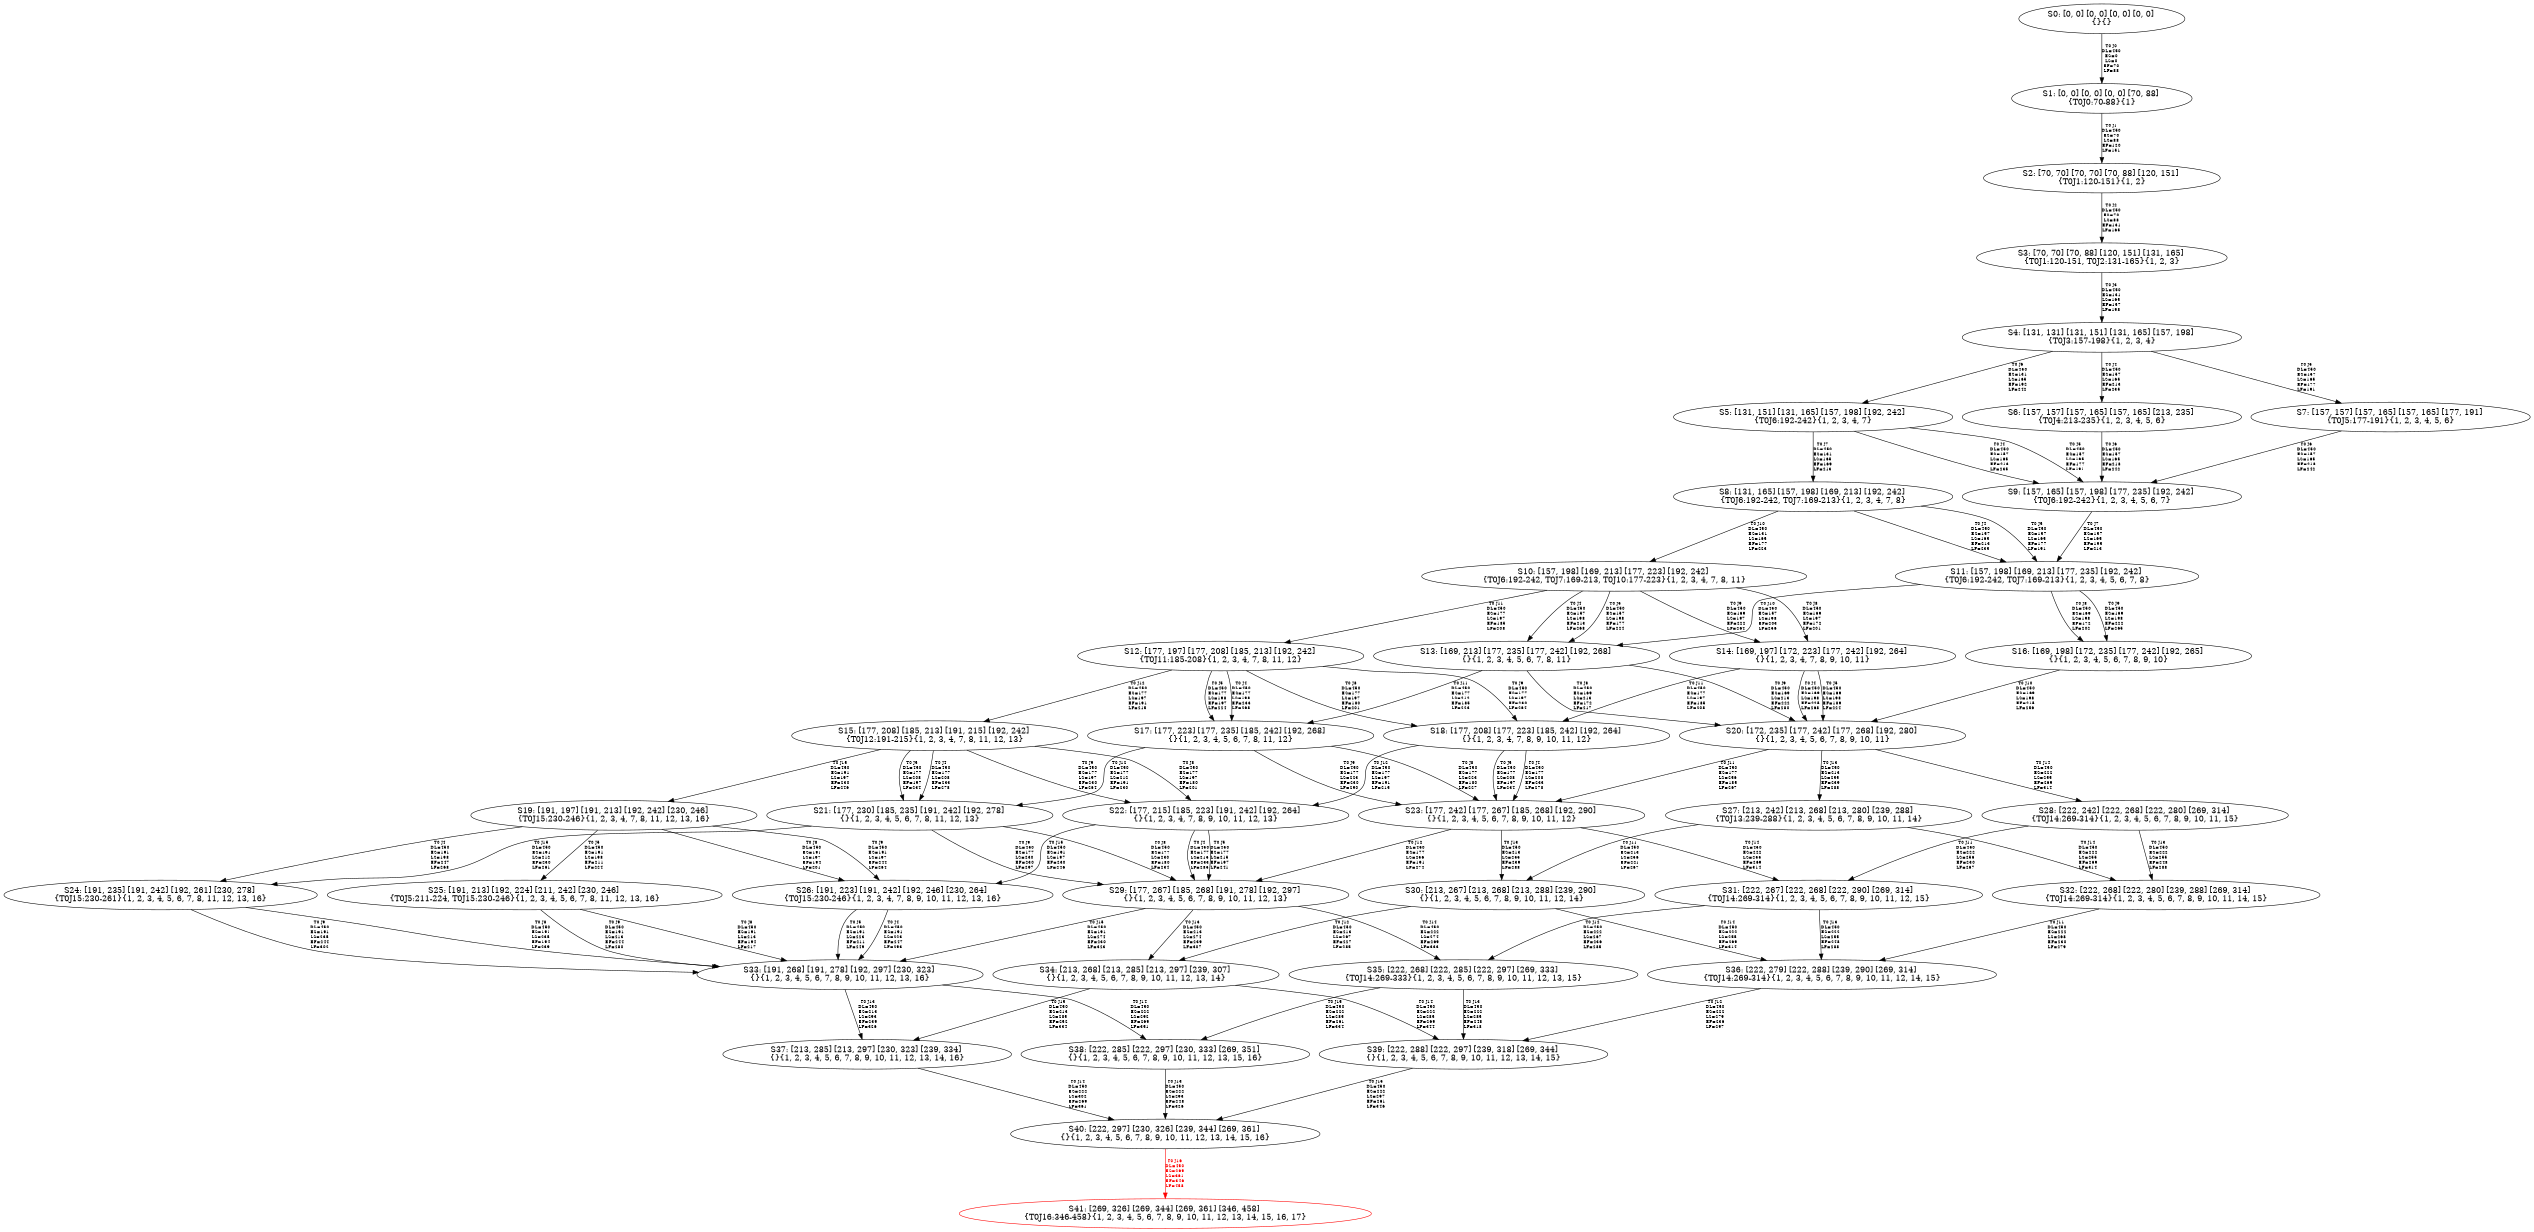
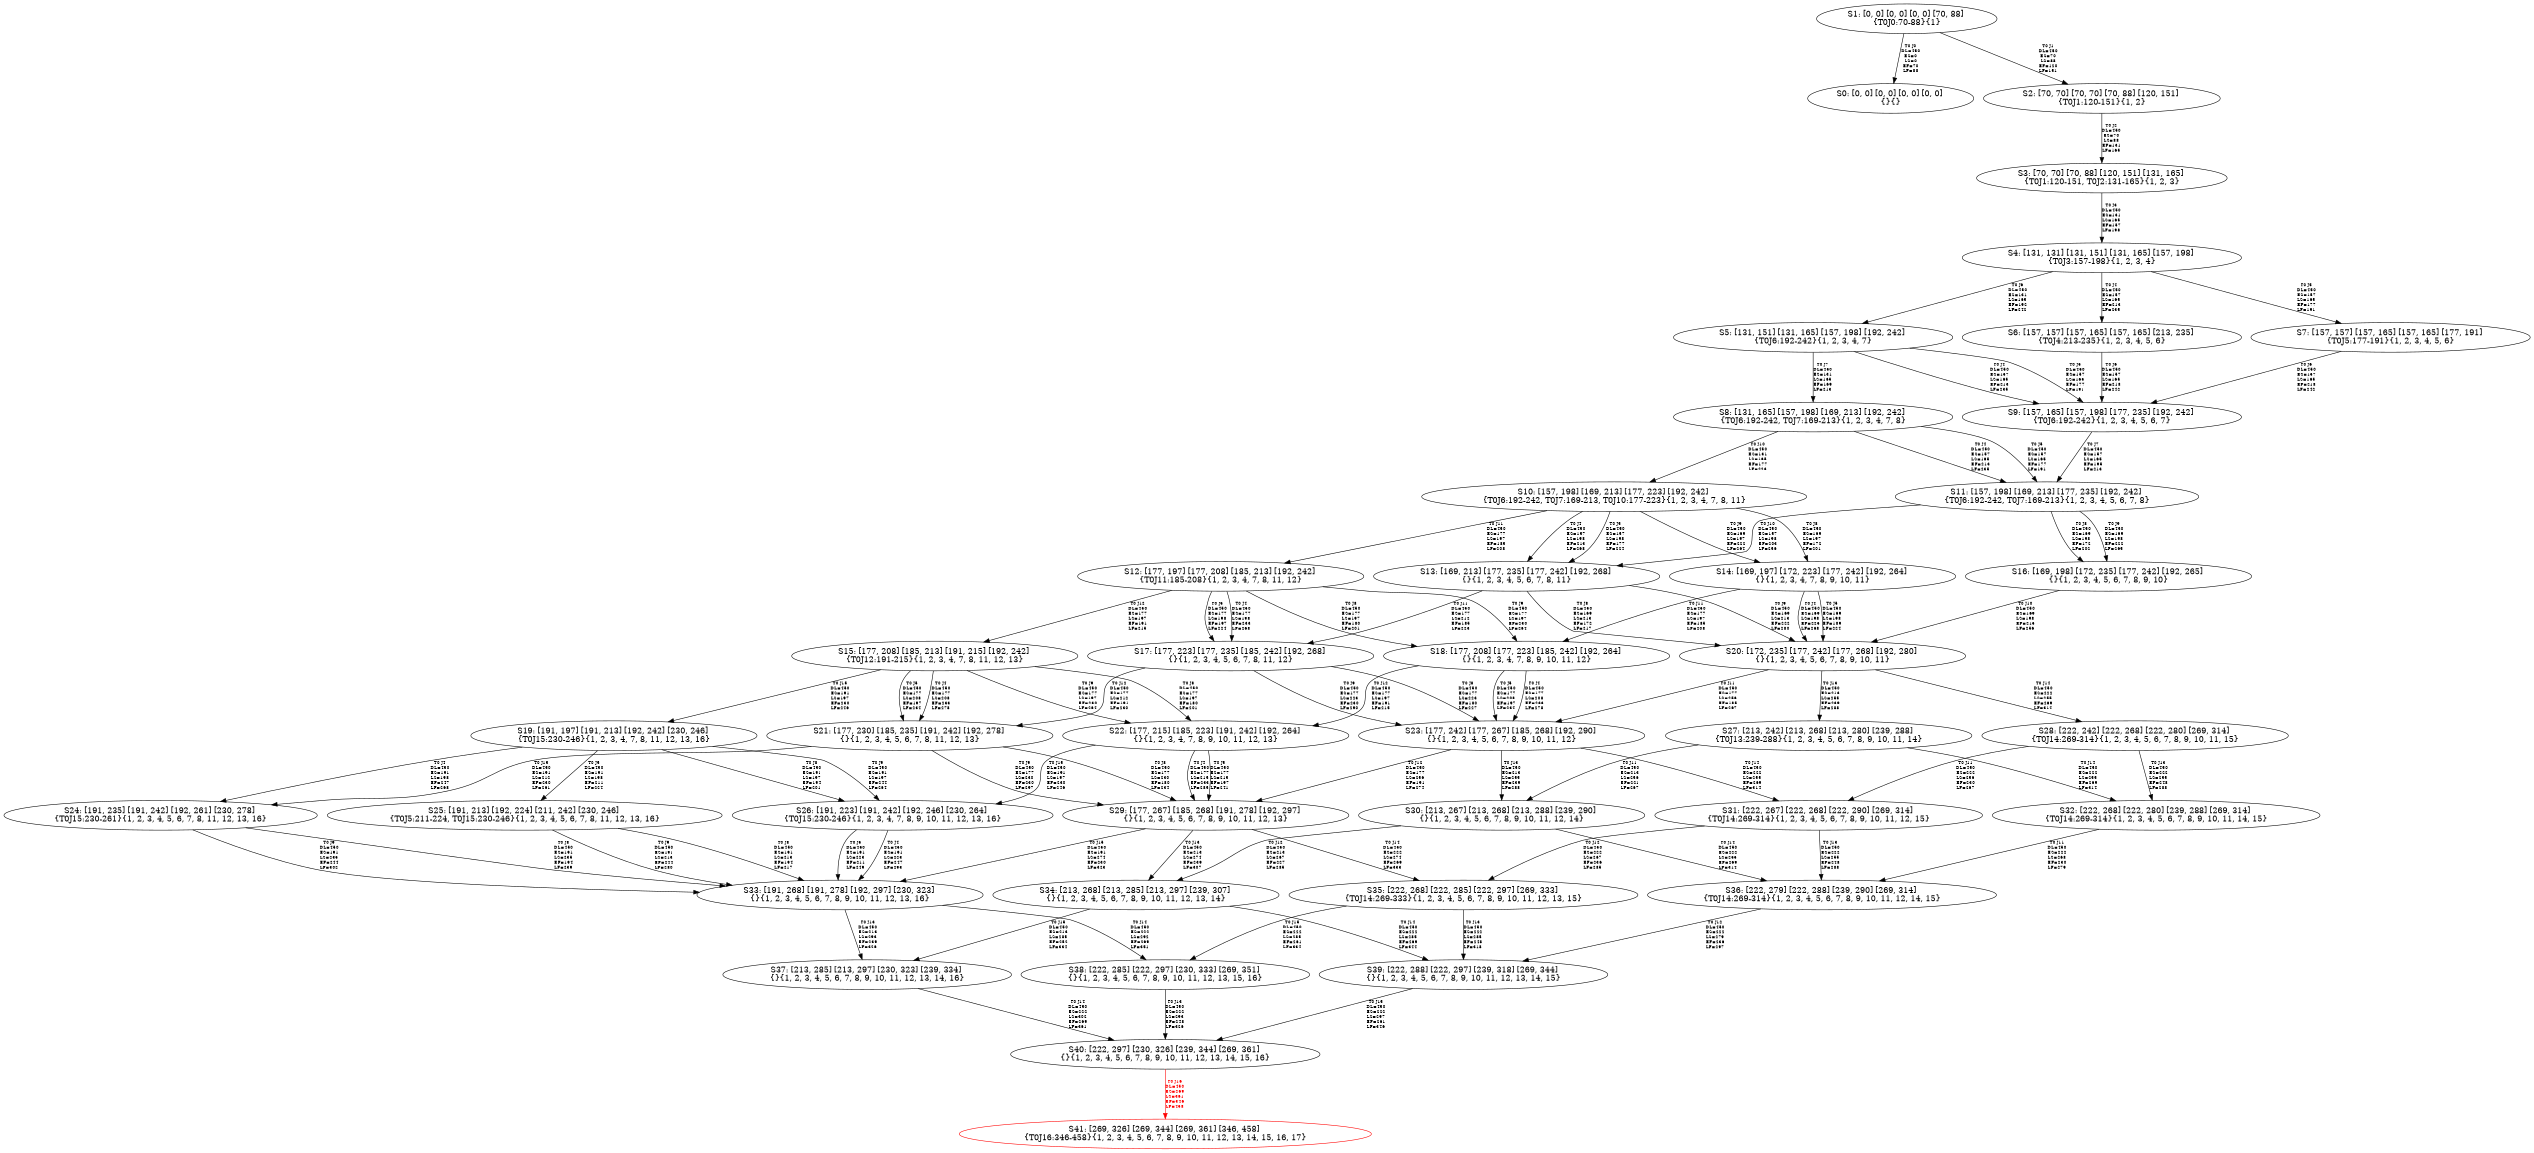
edge "S0: [0, 0] [0, 0] [0, 0] [0, 0] {}{}" -> "S1: [0, 0] [0, 0] [0, 0] [70, 88] {T0J0:70-88}{1}": reversed
